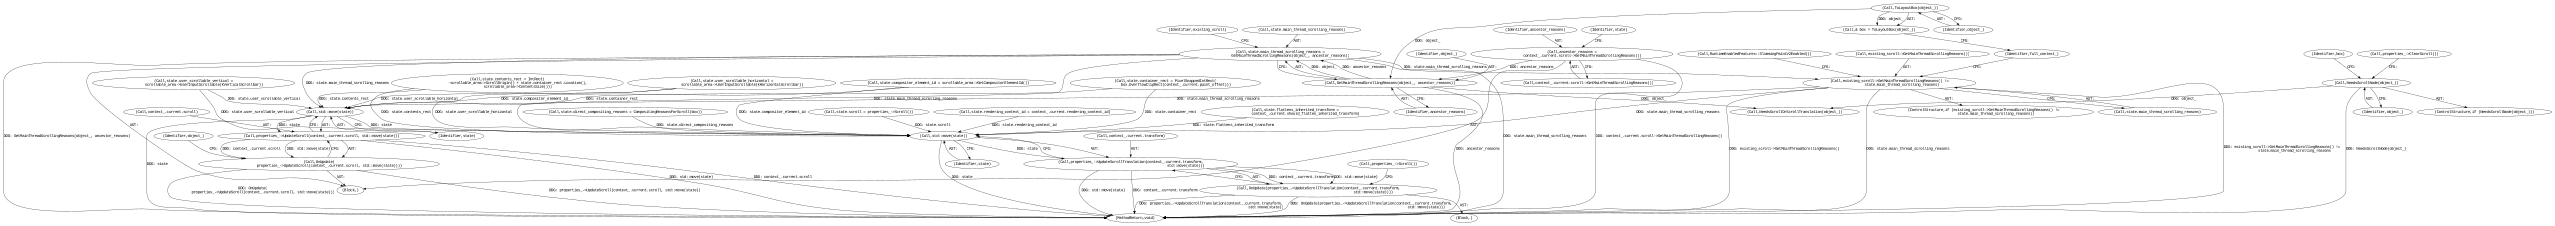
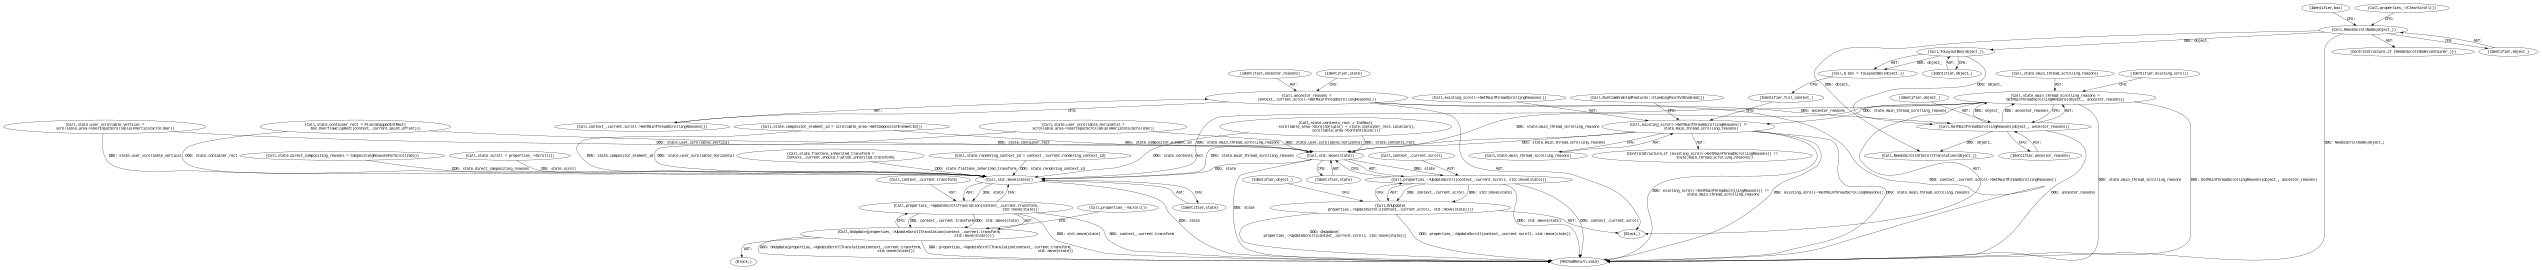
edge "(Call,NeedsScrollNode(object_))" -> "(Call,ToLayoutBox(object_))": added, label "DDG: object_"
node "(ControlStructure,if (NeedsScrollNode(object_)))": label "(ControlStructure,if (NeedsScrollNode(object_)))" -> "(ControlStructure,if (NeedsScrollNode(container_)))"
